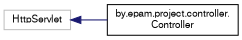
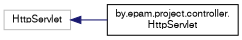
node "by.epam.project.controller. Controller": label "by.epam.project.controller. Controller" -> "by.epam.project.controller. HttpServlet"
